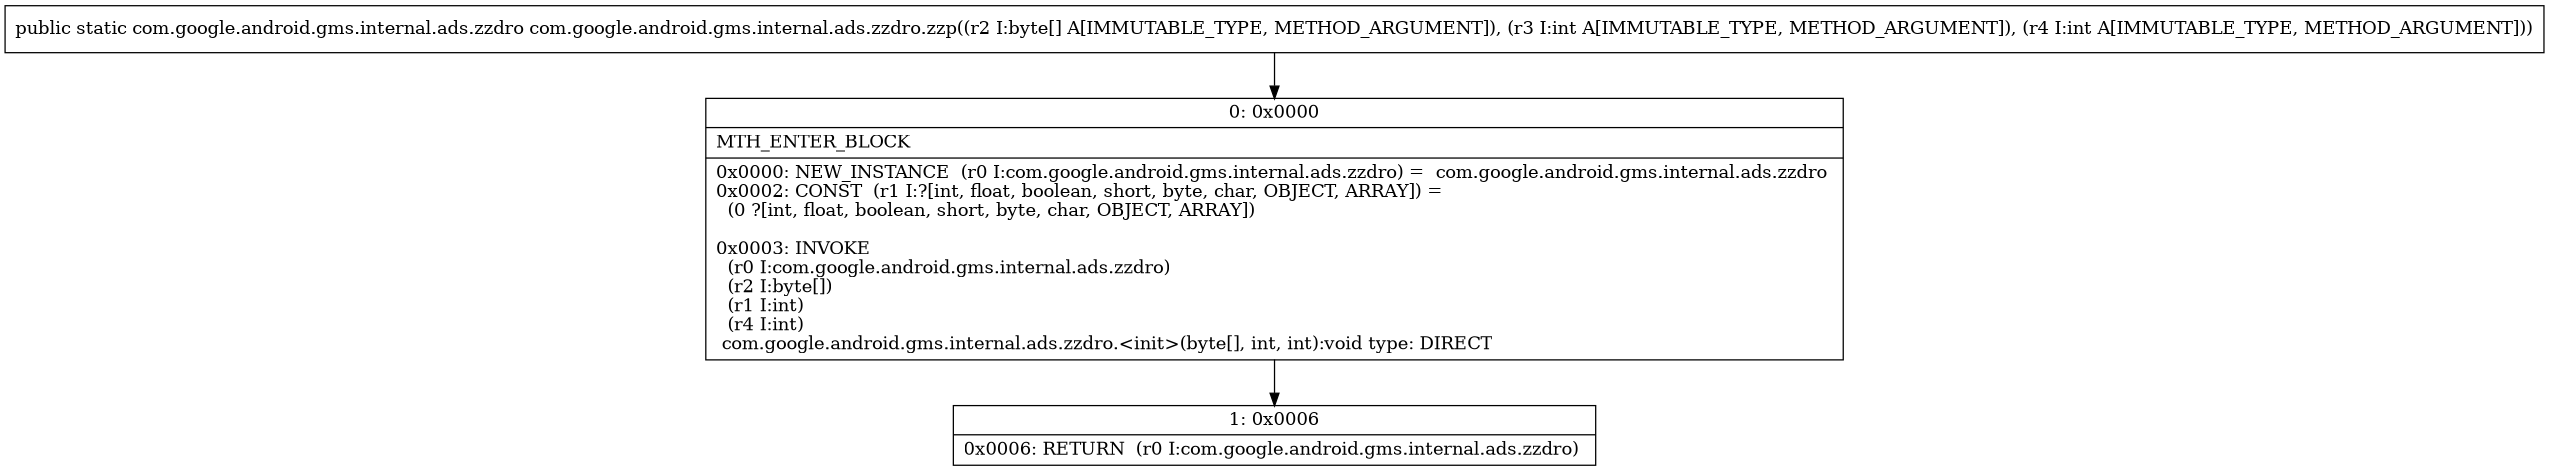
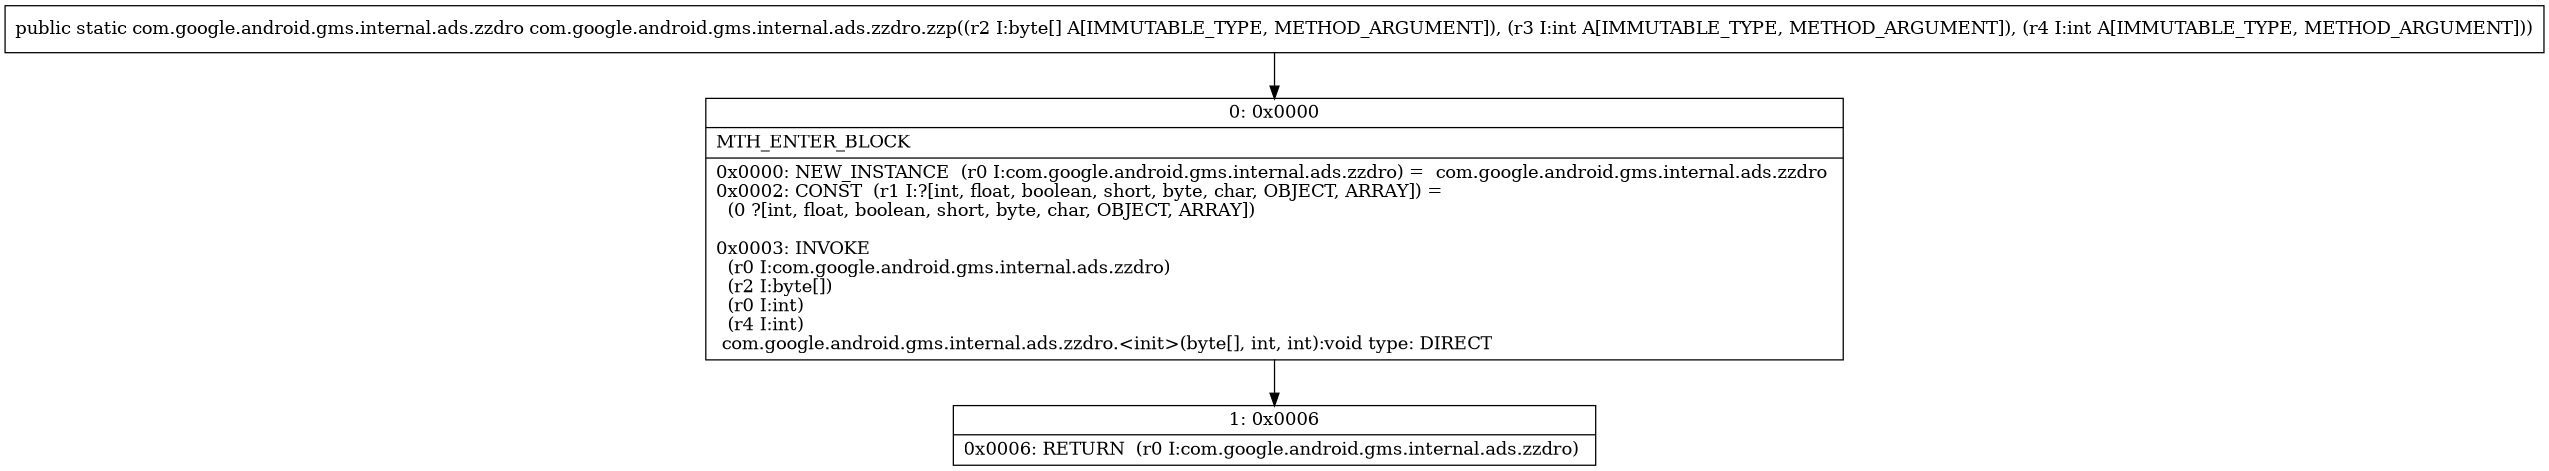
node "0: 0x0000": text "(r1 I:int)" -> "(r0 I:int)"
